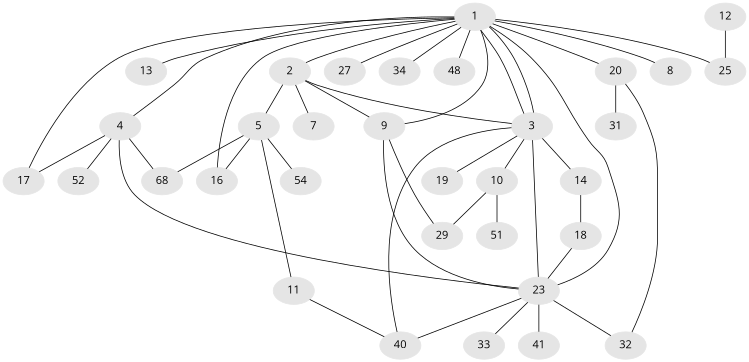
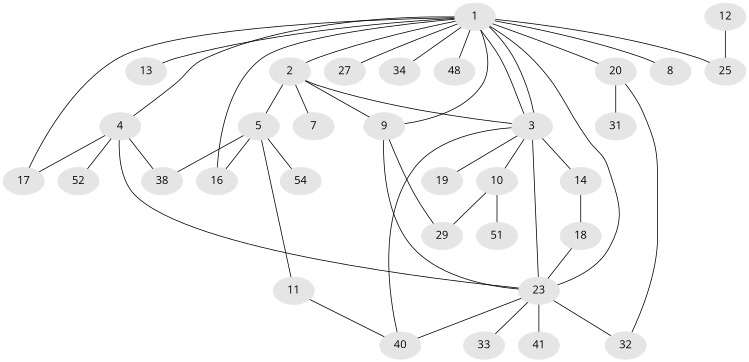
node "68": label "68" -> "38"
